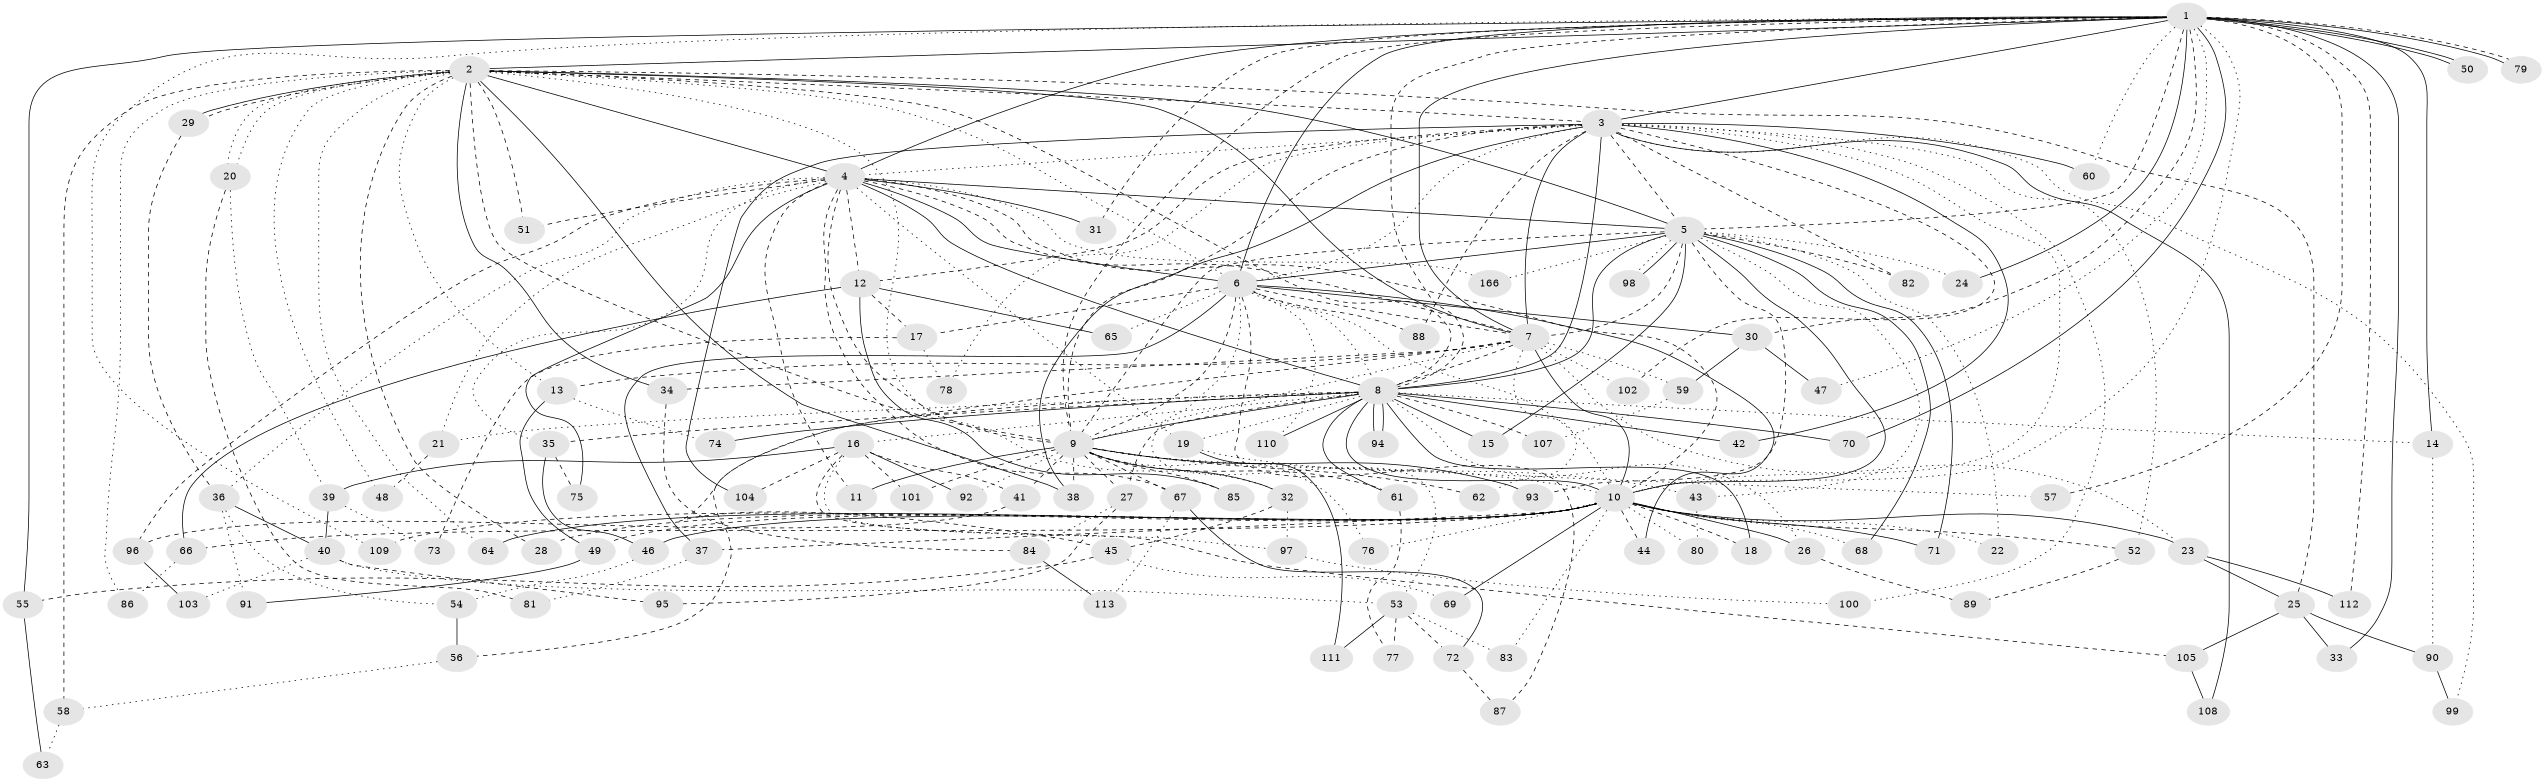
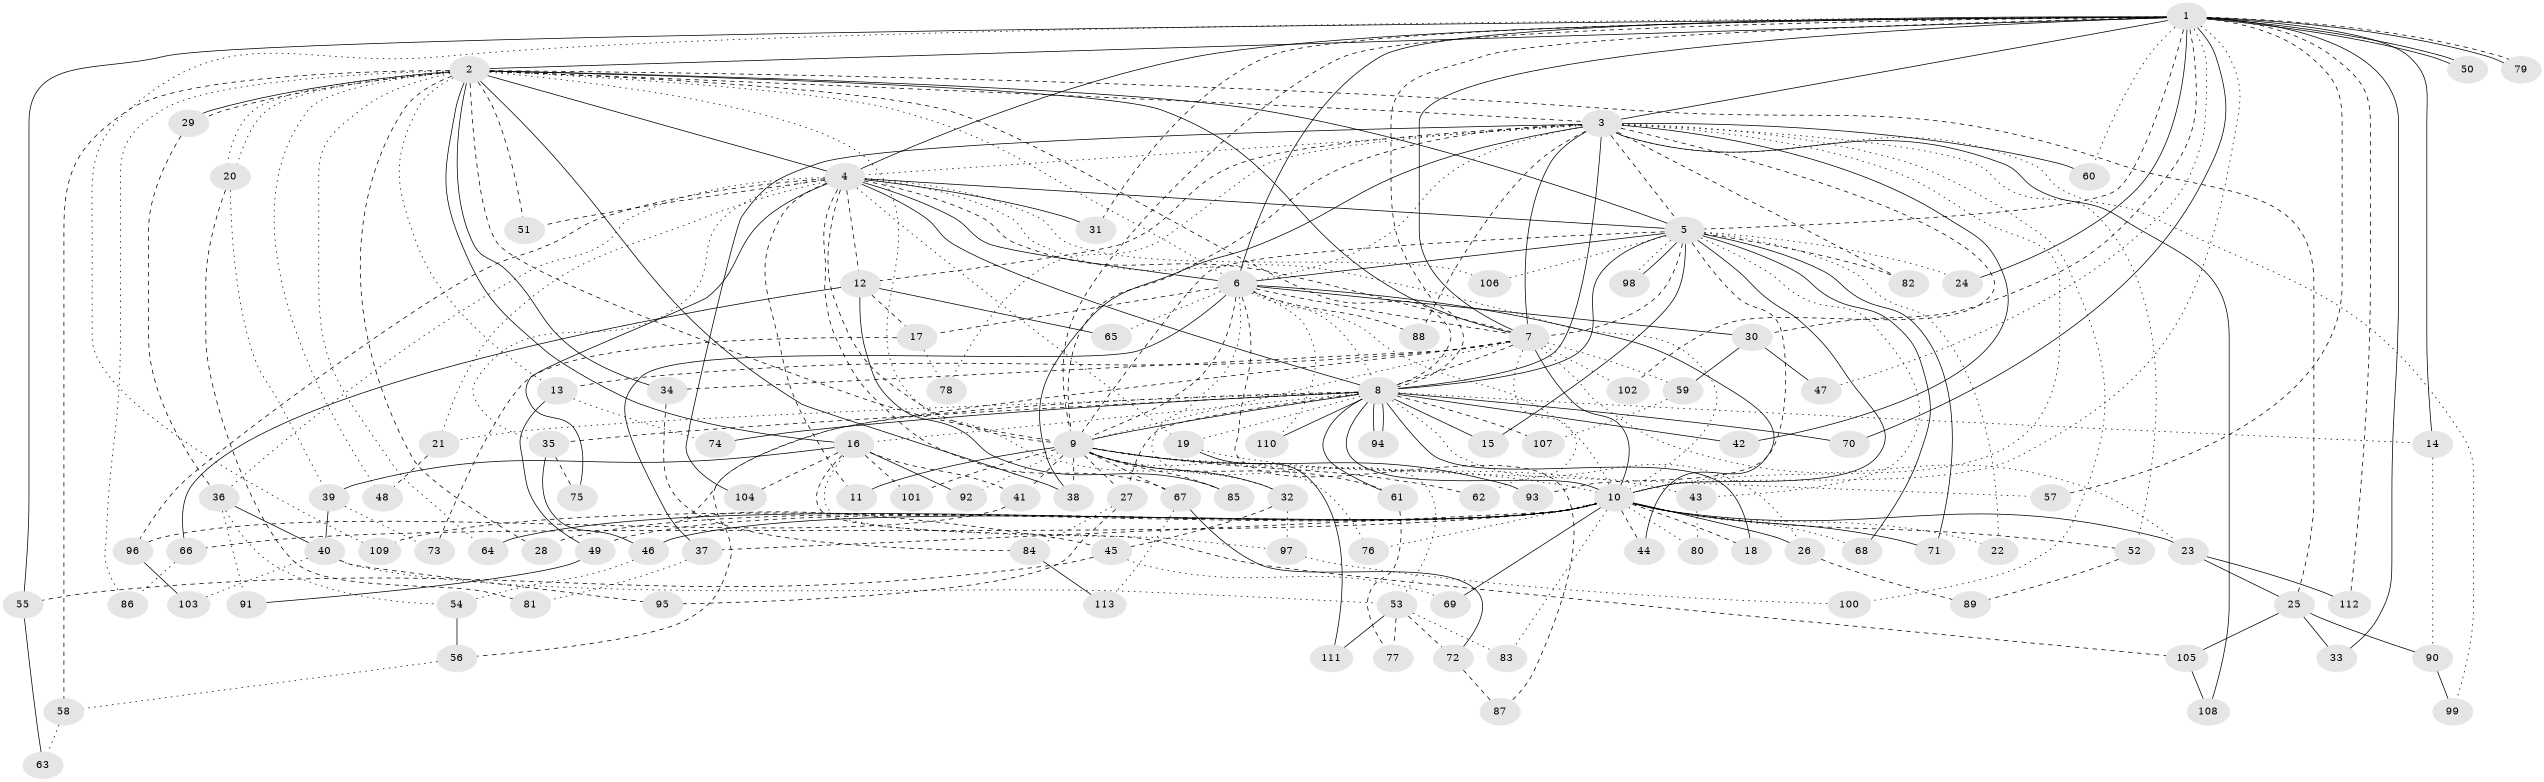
edge "4" -- "10": style dashed -> dotted
node "166": label "166" -> "106"
edge "2" -- "16": added
